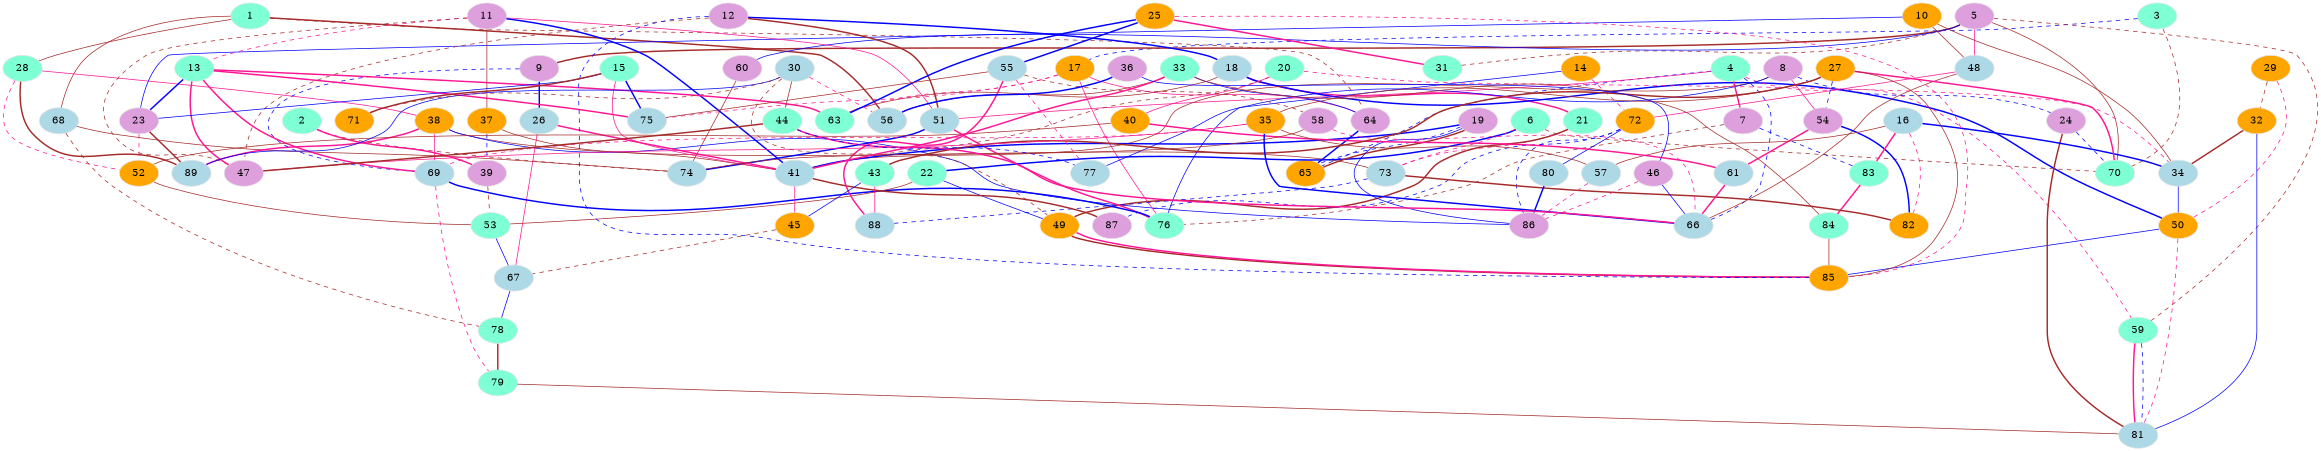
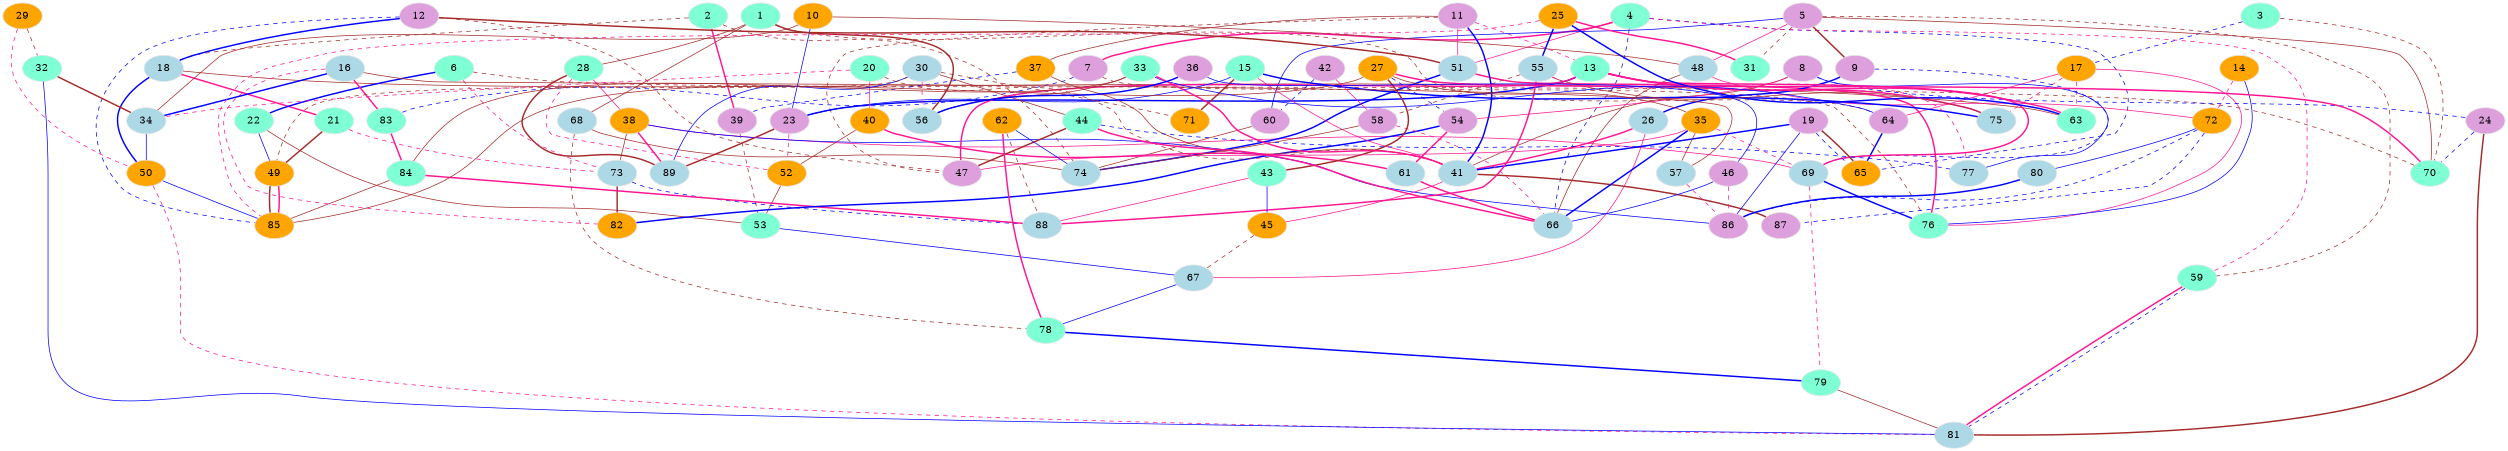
edge "2" -- "18": added
node "42": added
node "62": added
node "32": fillcolor orange -> aquamarine
edge "84" -- "88": added
edge "78" -- "79": color brown -> blue
